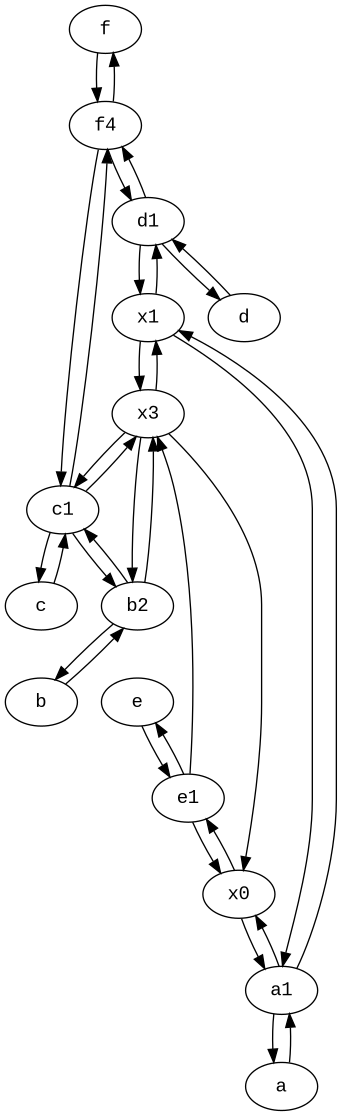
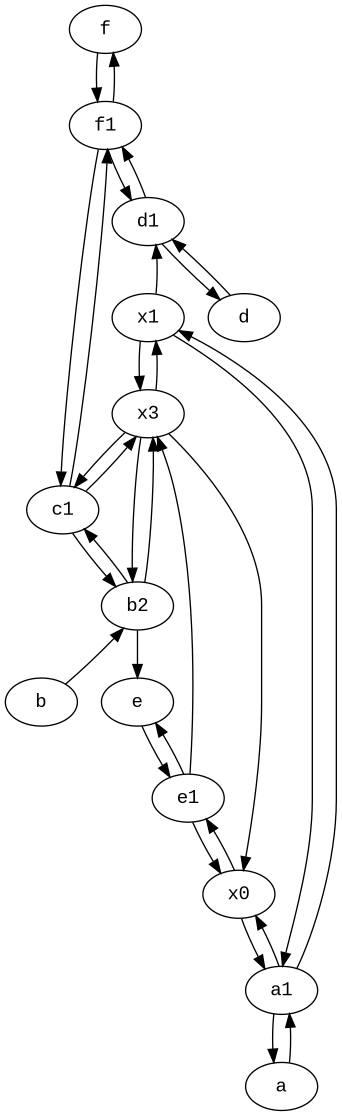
node "f4": label "f4" -> "f1"
edge "d1" -> "x1": removed
node "c": removed
edge "b2" -> "b": now "b2" -> "e"
